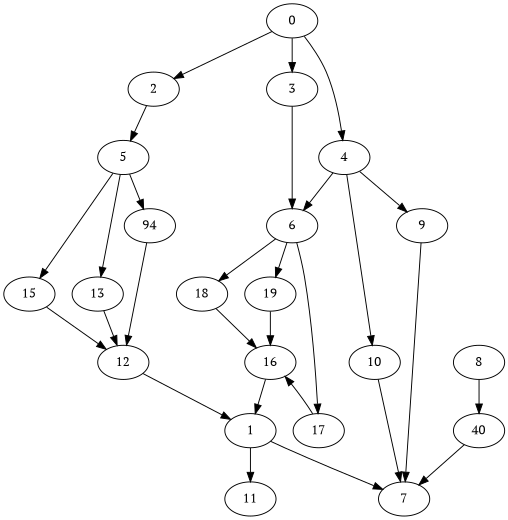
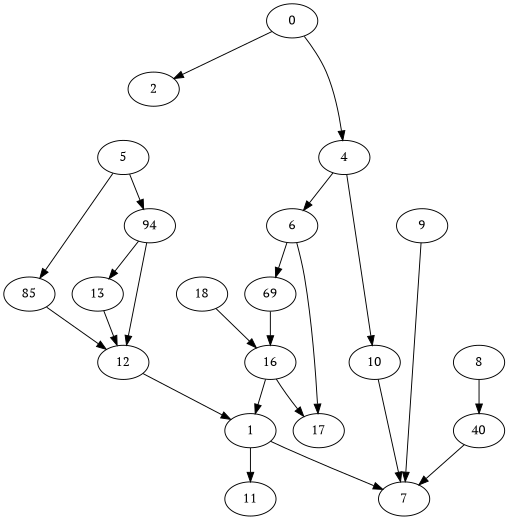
node "3": removed
edge "2" -> "5": removed
edge "4" -> "9": removed
edge "5" -> "13": now "94" -> "13"
edge "6" -> "18": removed
node "15": label "15" -> "85"
node "19": label "19" -> "69"
edge "17" -> "16": reversed
